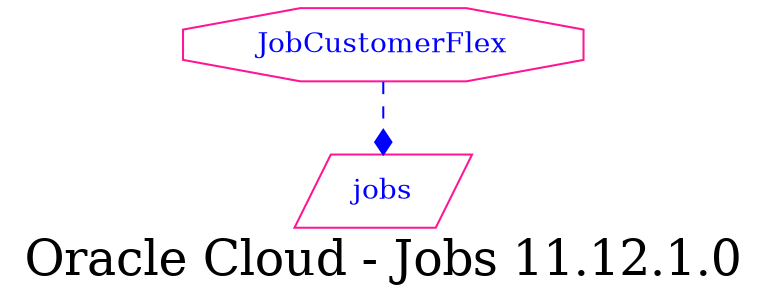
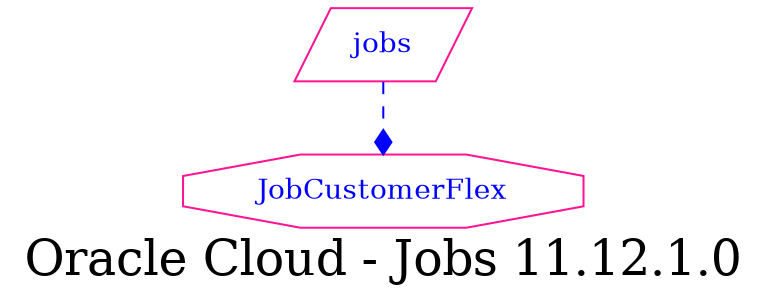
edge "JobCustomerFlex" -> "jobs": reversed
